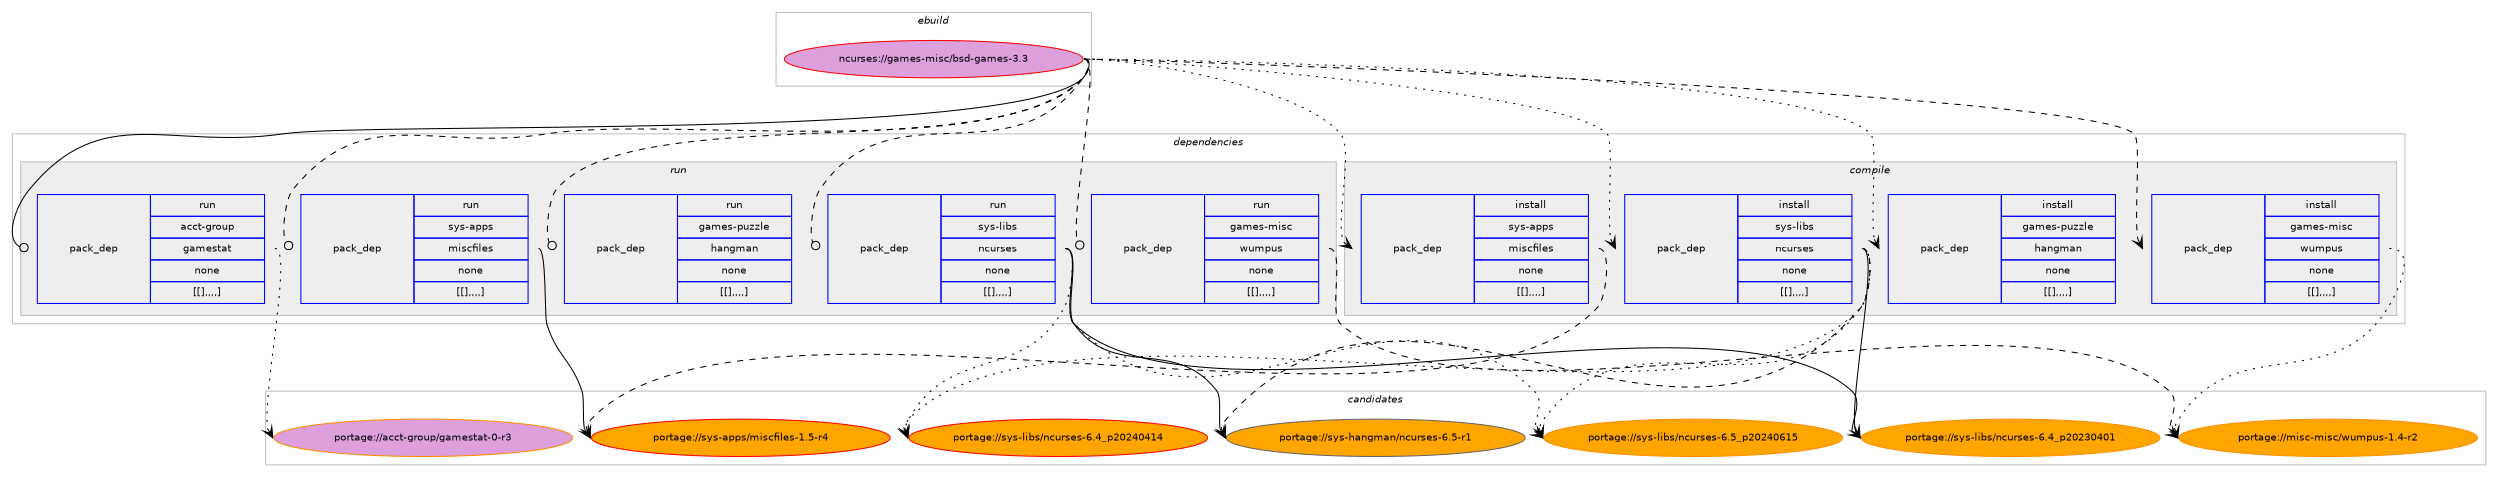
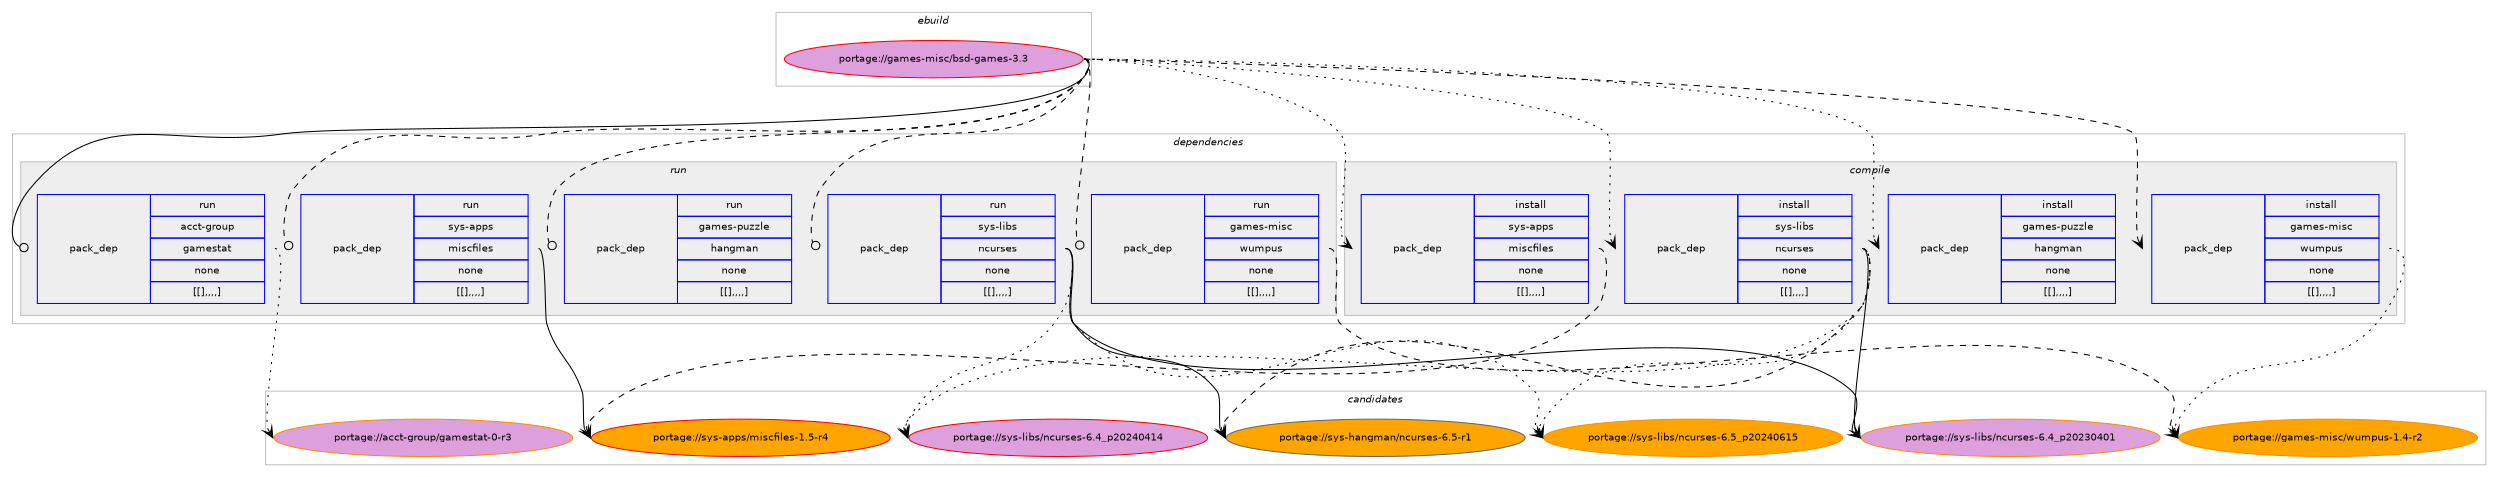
node "ncurses://games-misc/bsd-games-3.3": label "ncurses://games-misc/bsd-games-3.3" -> "portage://games-misc/bsd-games-3.3"
node "portage://sys-libs/ncurses-6.4_p20240414": fillcolor orange -> plum
node "portage://sys-libs/ncurses-6.4_p20230401": fillcolor orange -> plum
node "portage://misc-misc/wumpus-1.4-r2": label "portage://misc-misc/wumpus-1.4-r2" -> "portage://games-misc/wumpus-1.4-r2"
